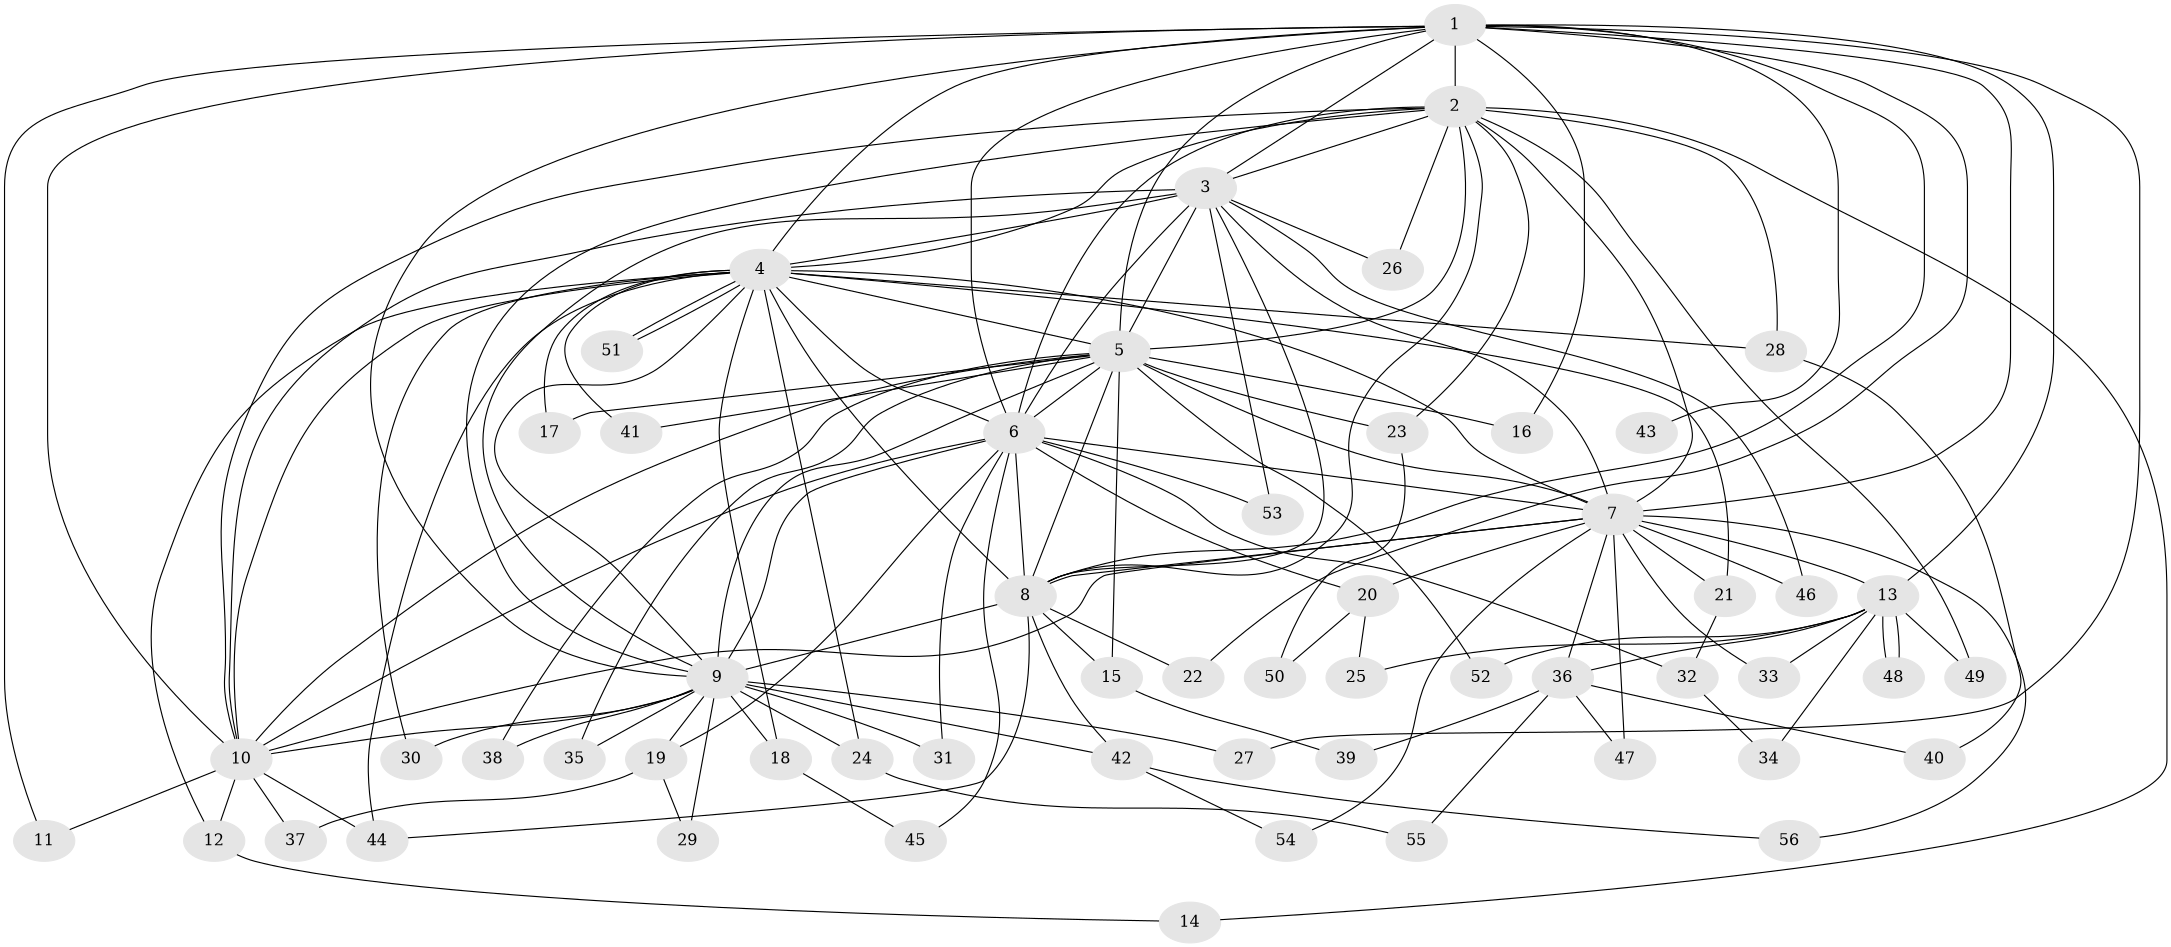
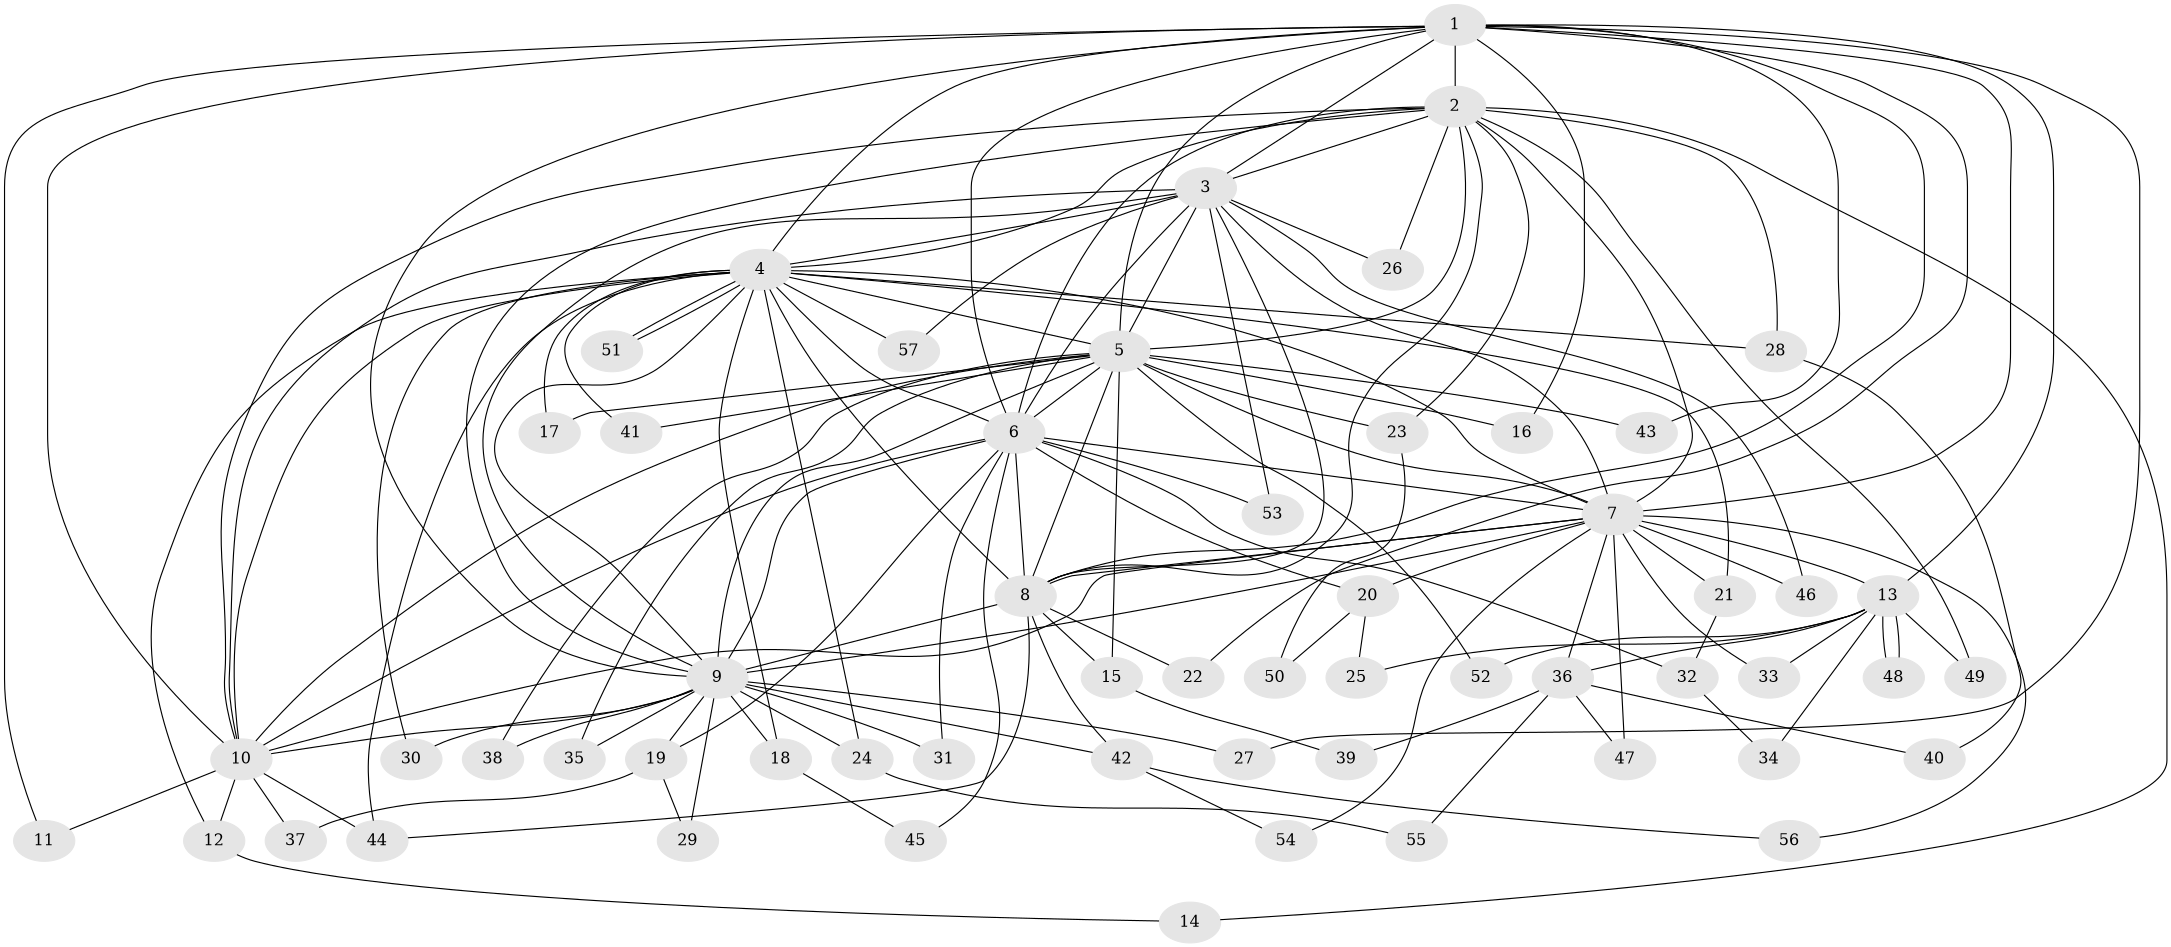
node "57": added
edge "5" -- "43": added
edge "7" -- "9": added
